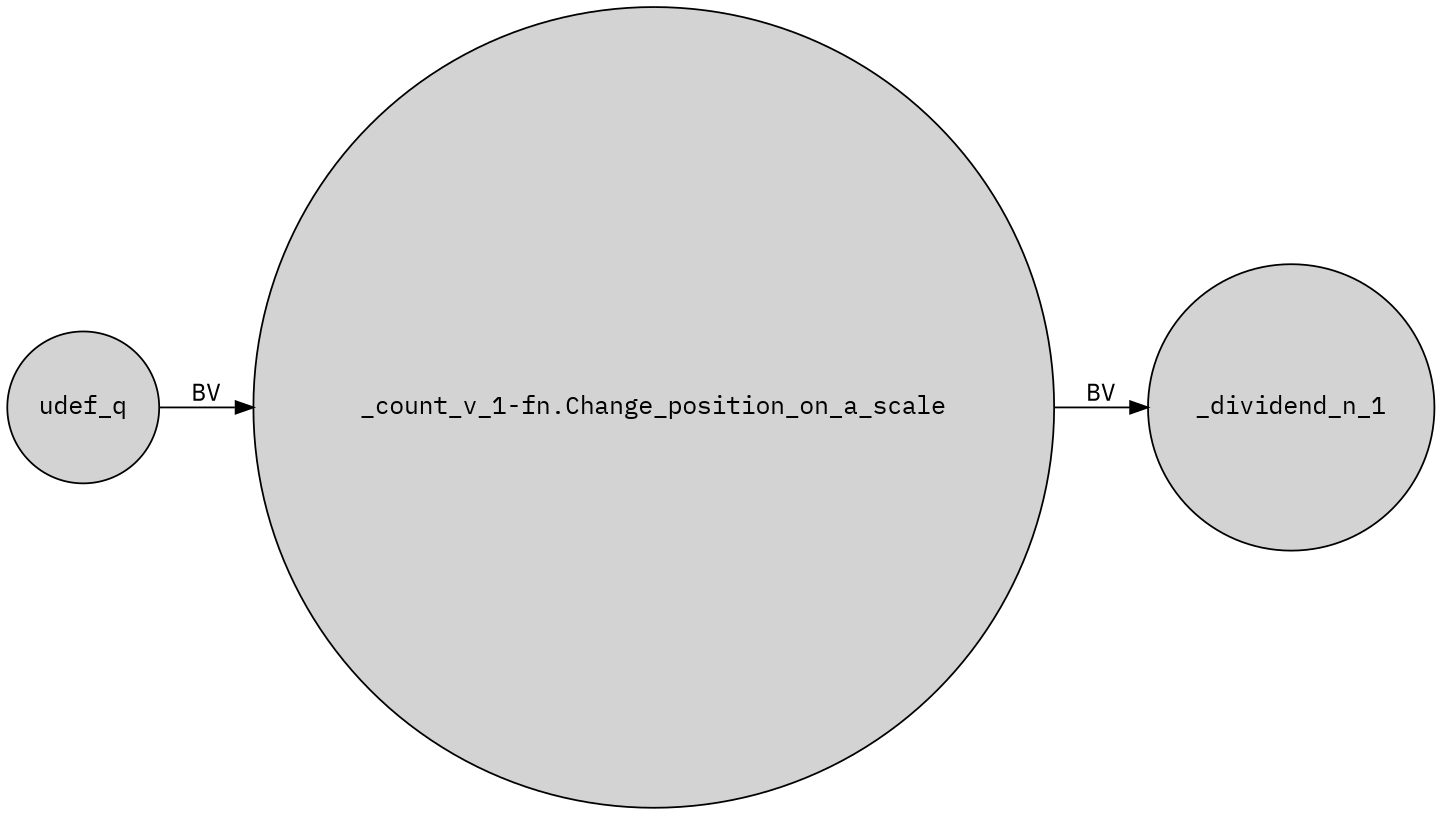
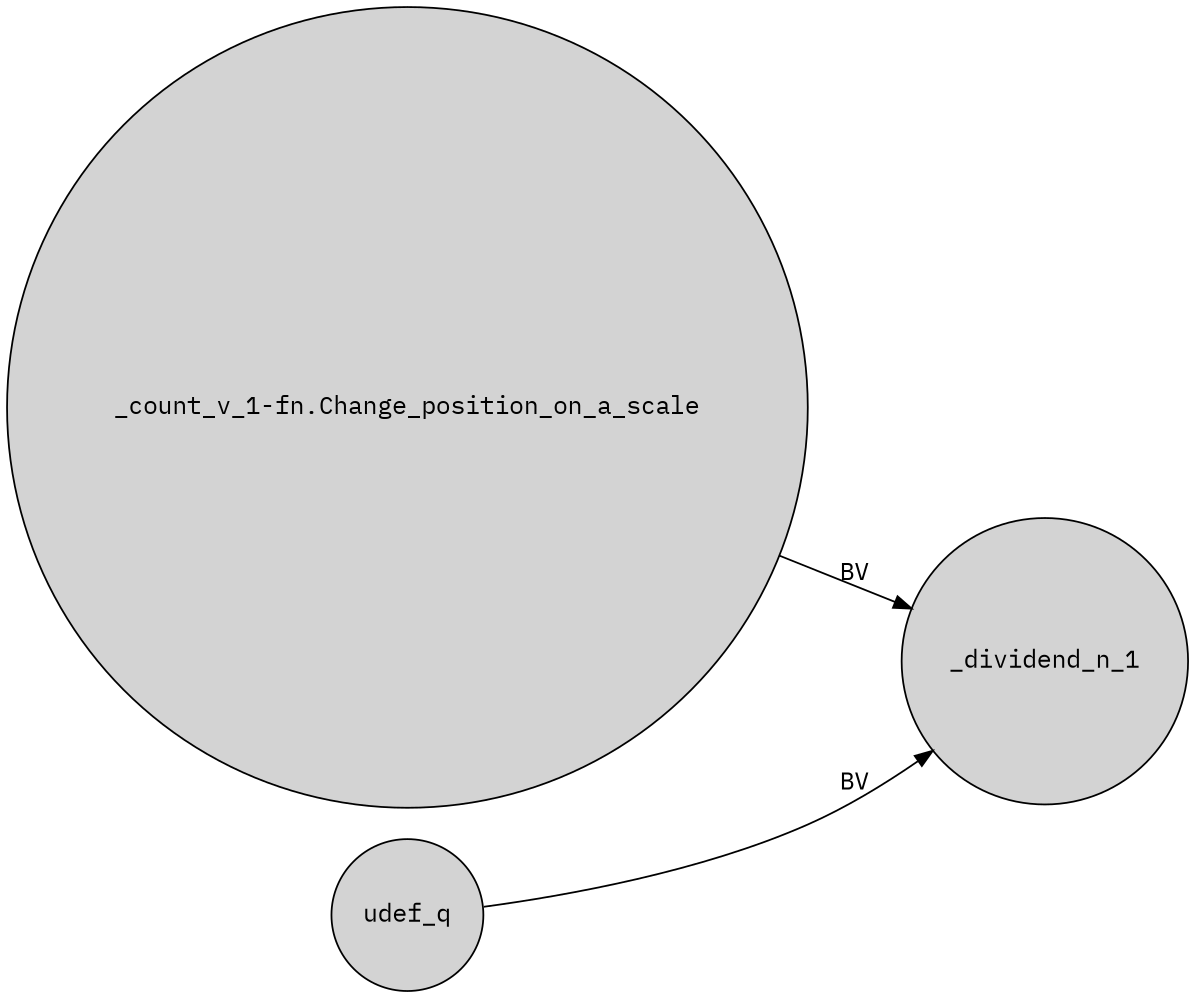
edge "udef_q" -> "_count_v_1-fn.Change_position_on_a_scale": now "udef_q" -> "_dividend_n_1"
